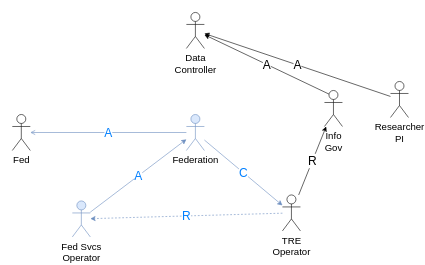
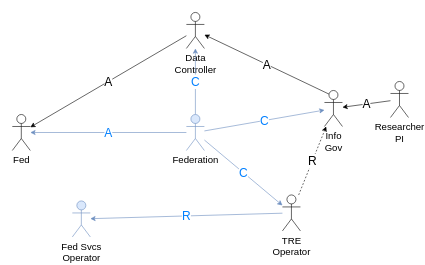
edge "ResearcherPI" -> "DataController": now "ResearcherPI" -> "InfoGov"
edge "DataController" -> "Fed": added, label "A"
edge "Federation" -> "DataController": added, label "C"
edge "Federation" -> "InfoGov": added, label "C"
edge "Federation" -> "Fed": arrowhead open -> classic
edge "Fed SvcsOperator" -> "Federation": removed, label "A"
edge "TREOperator" -> "InfoGov": style solid -> dashed
edge "TREOperator" -> "Fed SvcsOperator": style dashed -> solid
